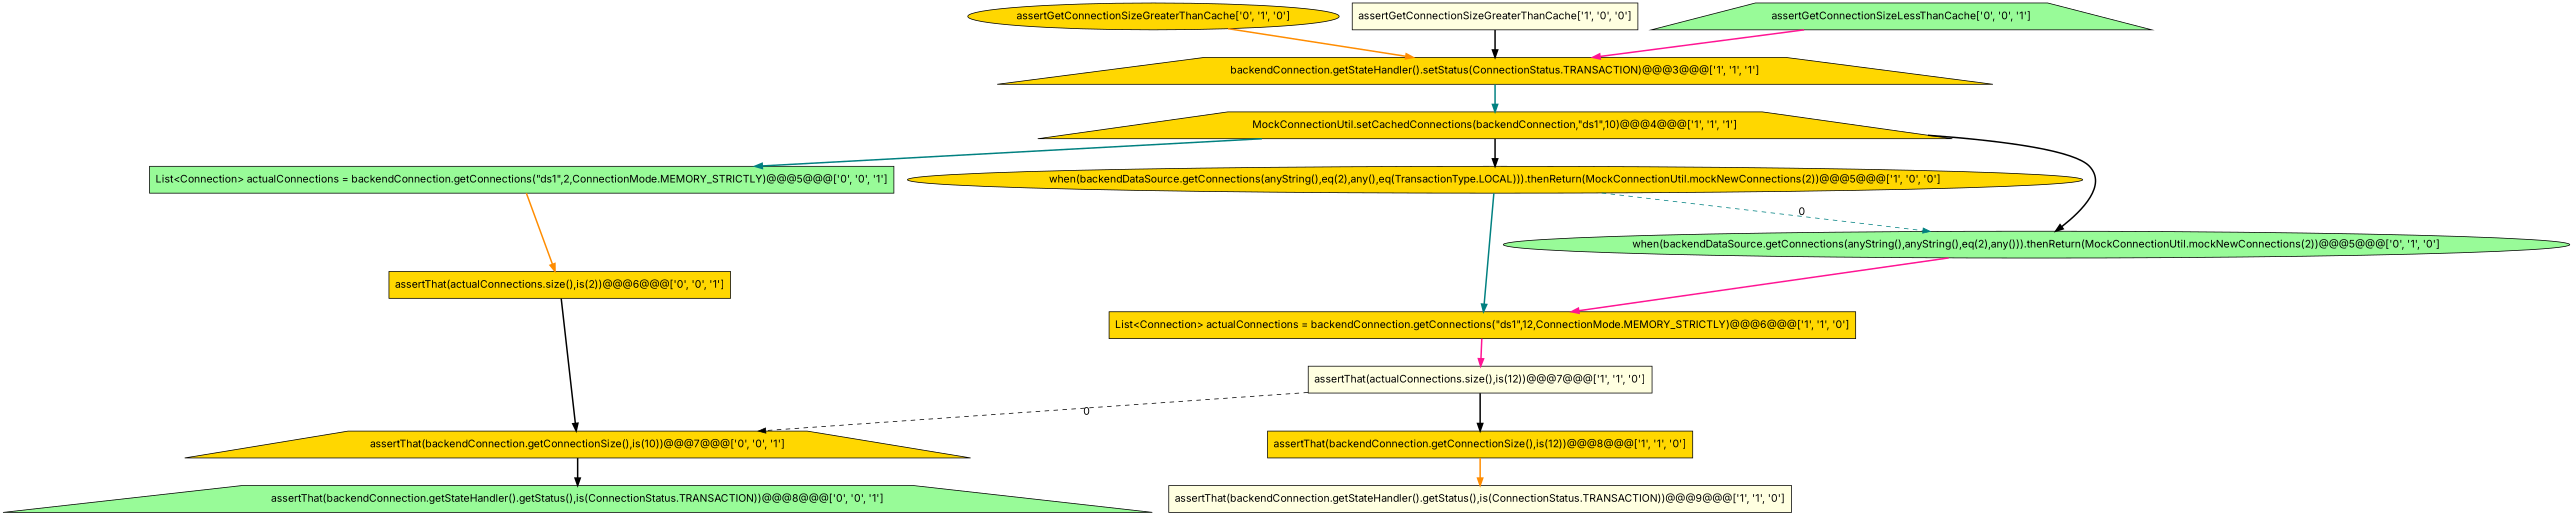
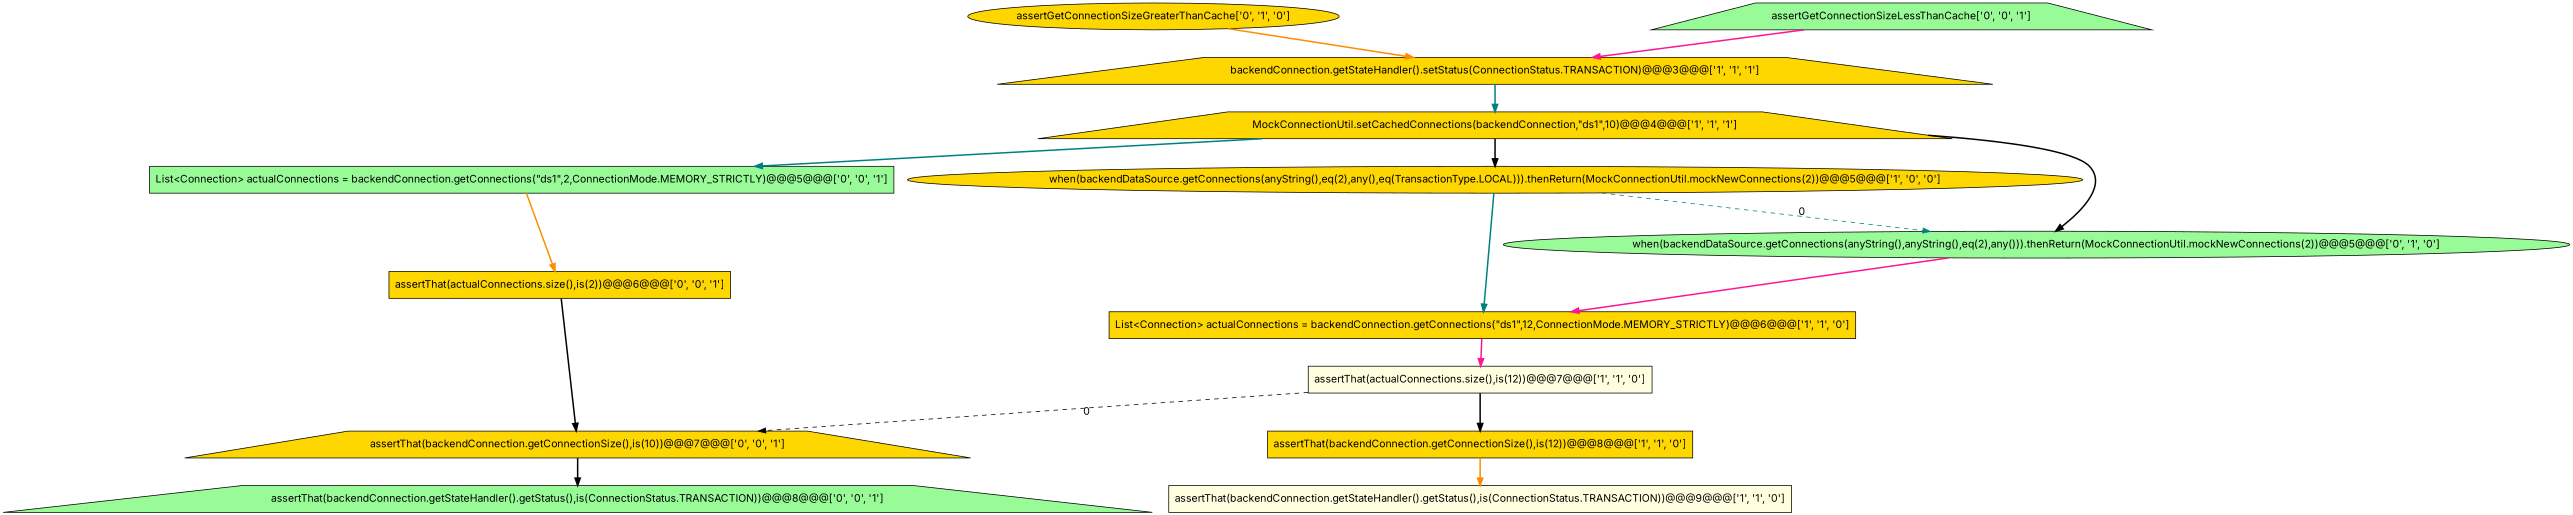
node "assertGetConnectionSizeGreaterThanCache['1', '0', '0']": removed
